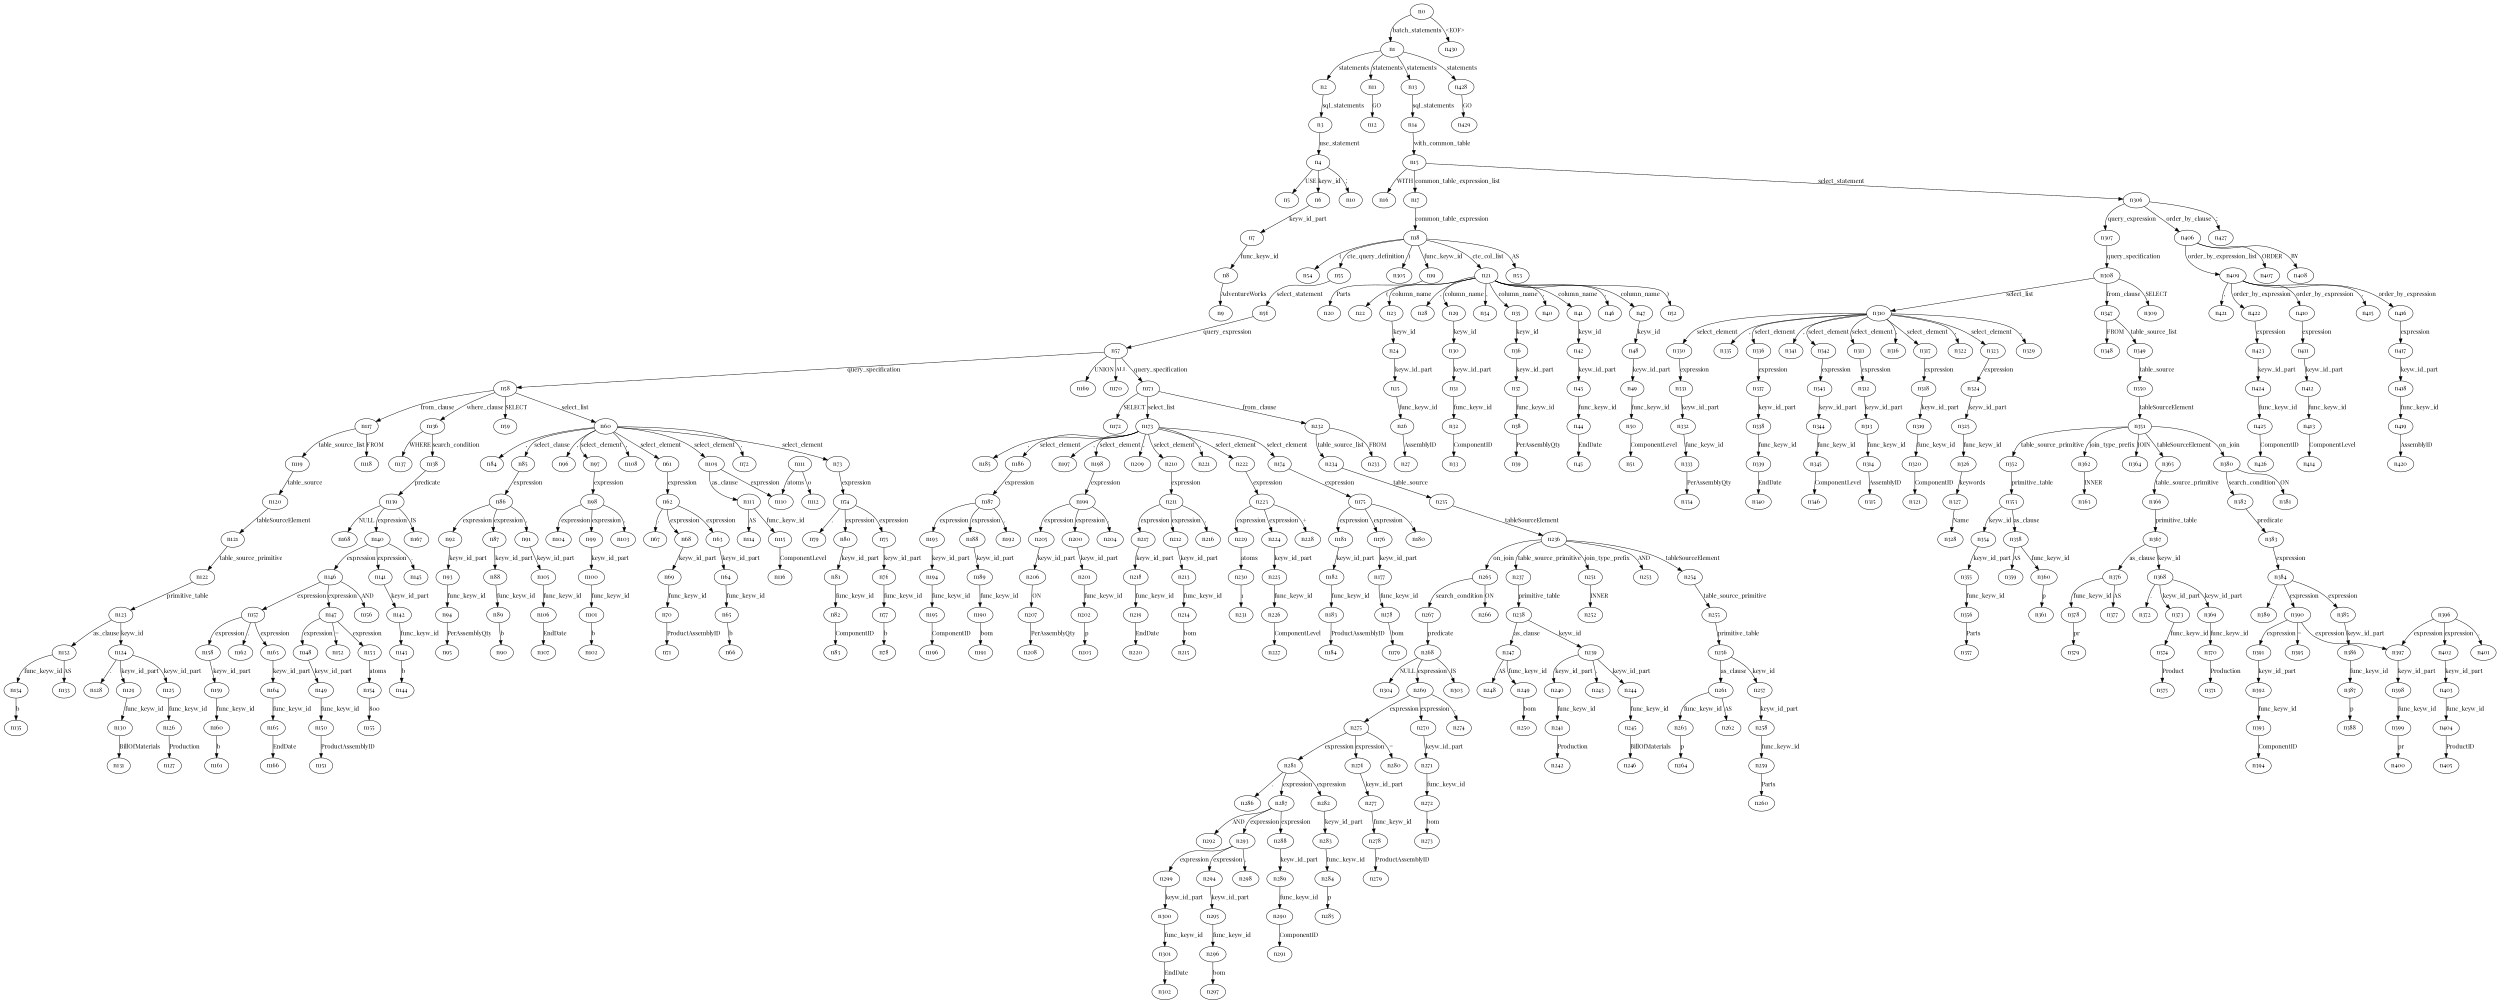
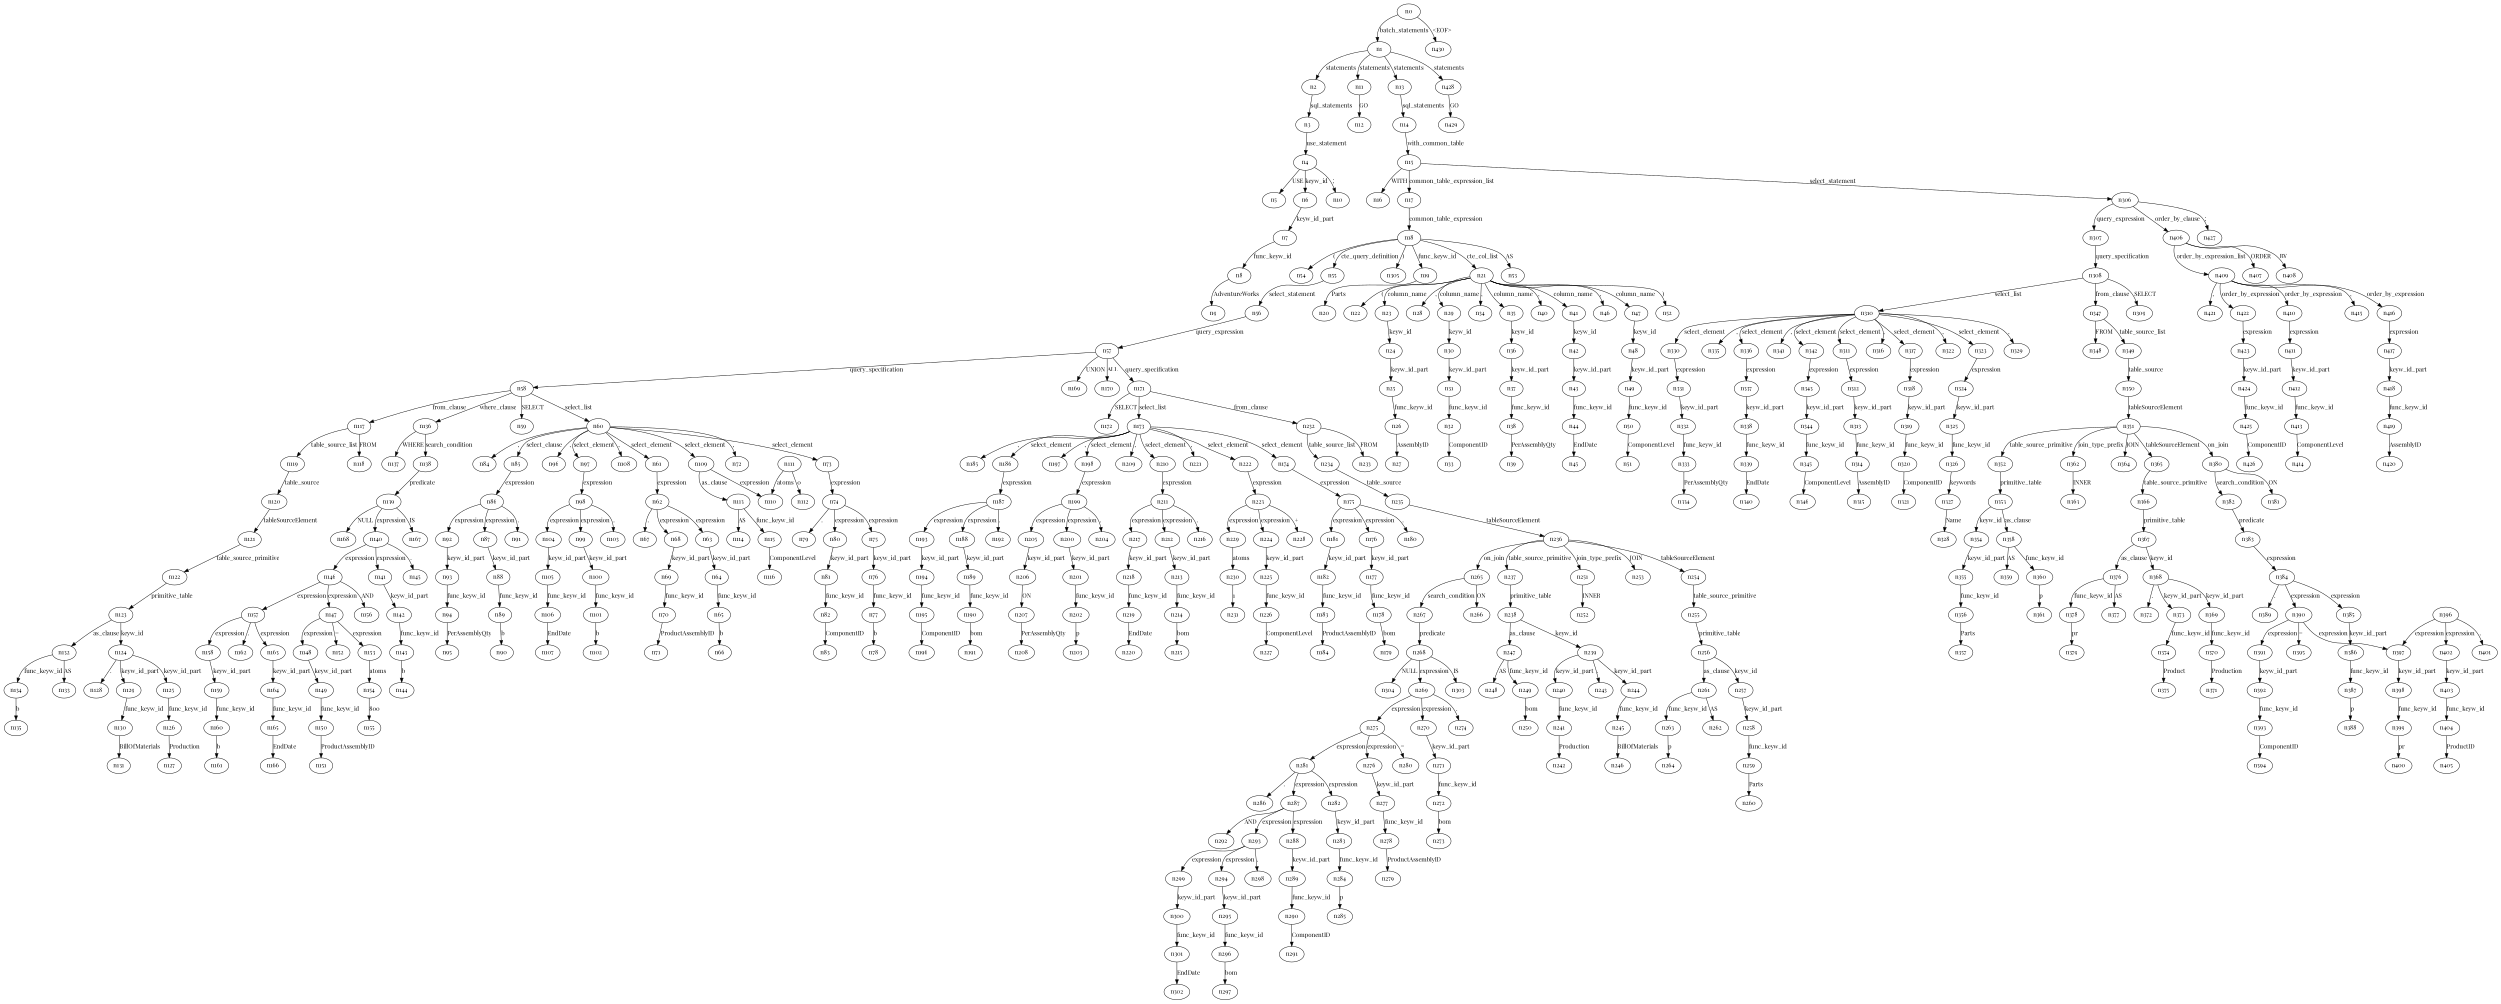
edge "n91" -> "n105": now "n104" -> "n105"
edge "n236" -> "n253": label "AND" -> "JOIN"
